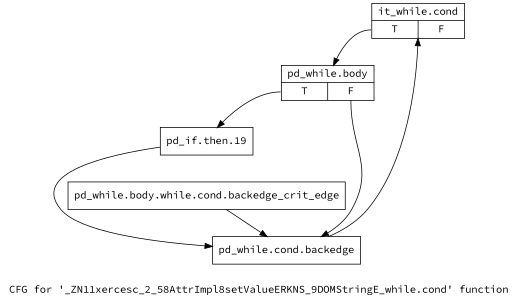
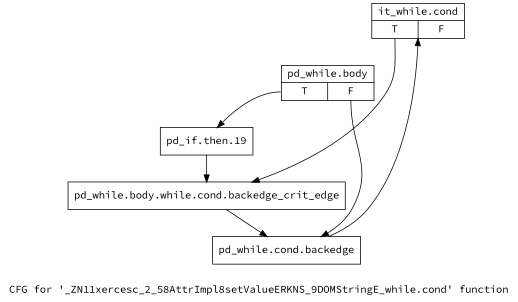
edge "it_while.cond" -> "pd_while.body": now "it_while.cond" -> "pd_while.body.while.cond.backedge_crit_edge"
edge "pd_if.then.19" -> "pd_while.cond.backedge": now "pd_if.then.19" -> "pd_while.body.while.cond.backedge_crit_edge"
